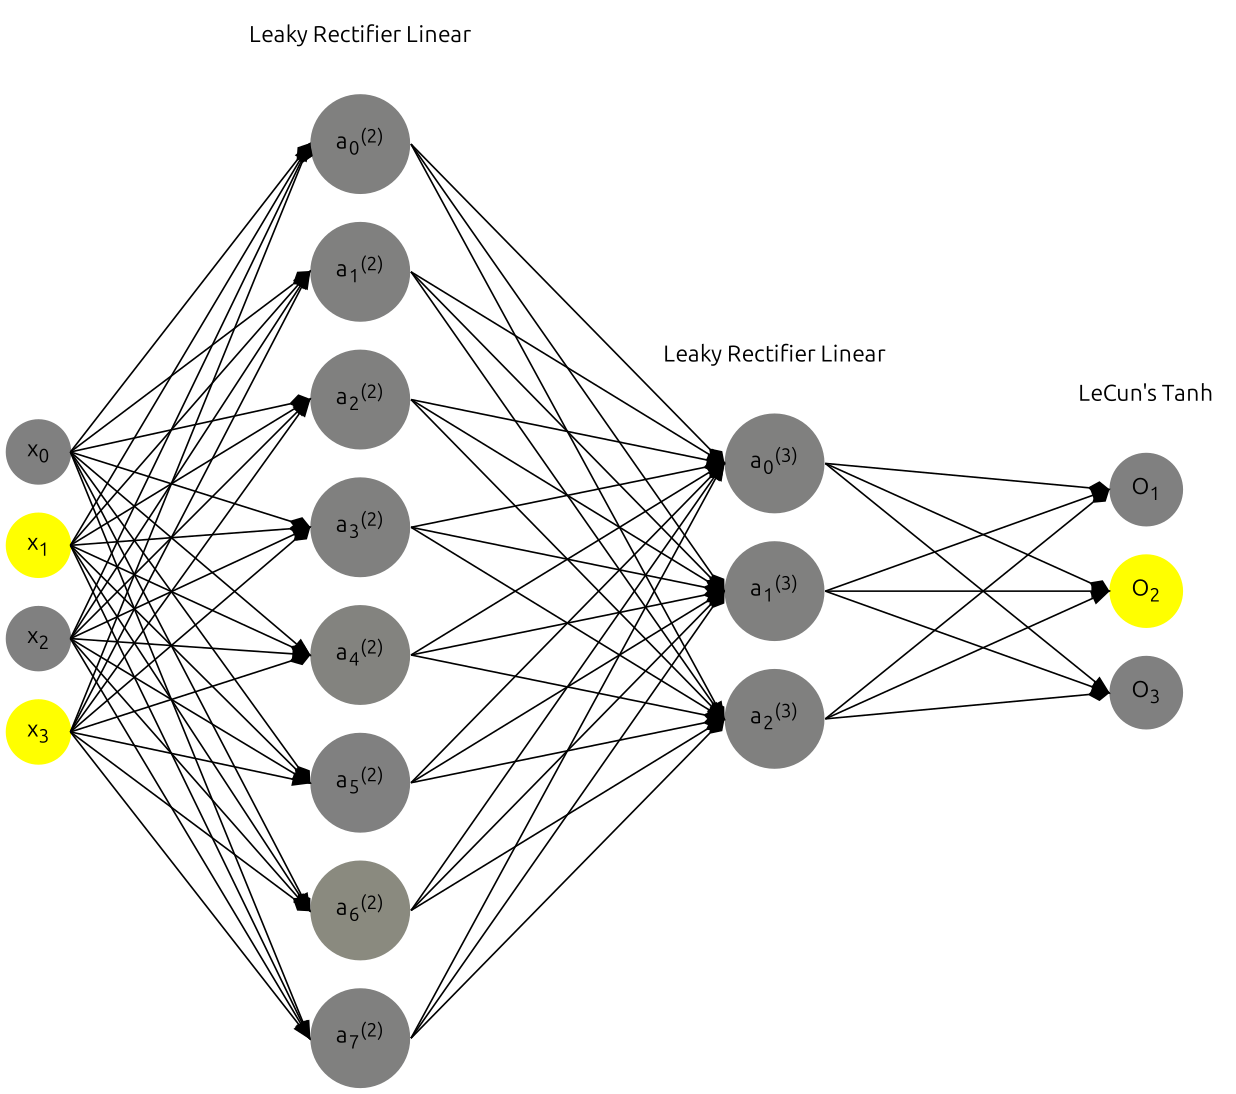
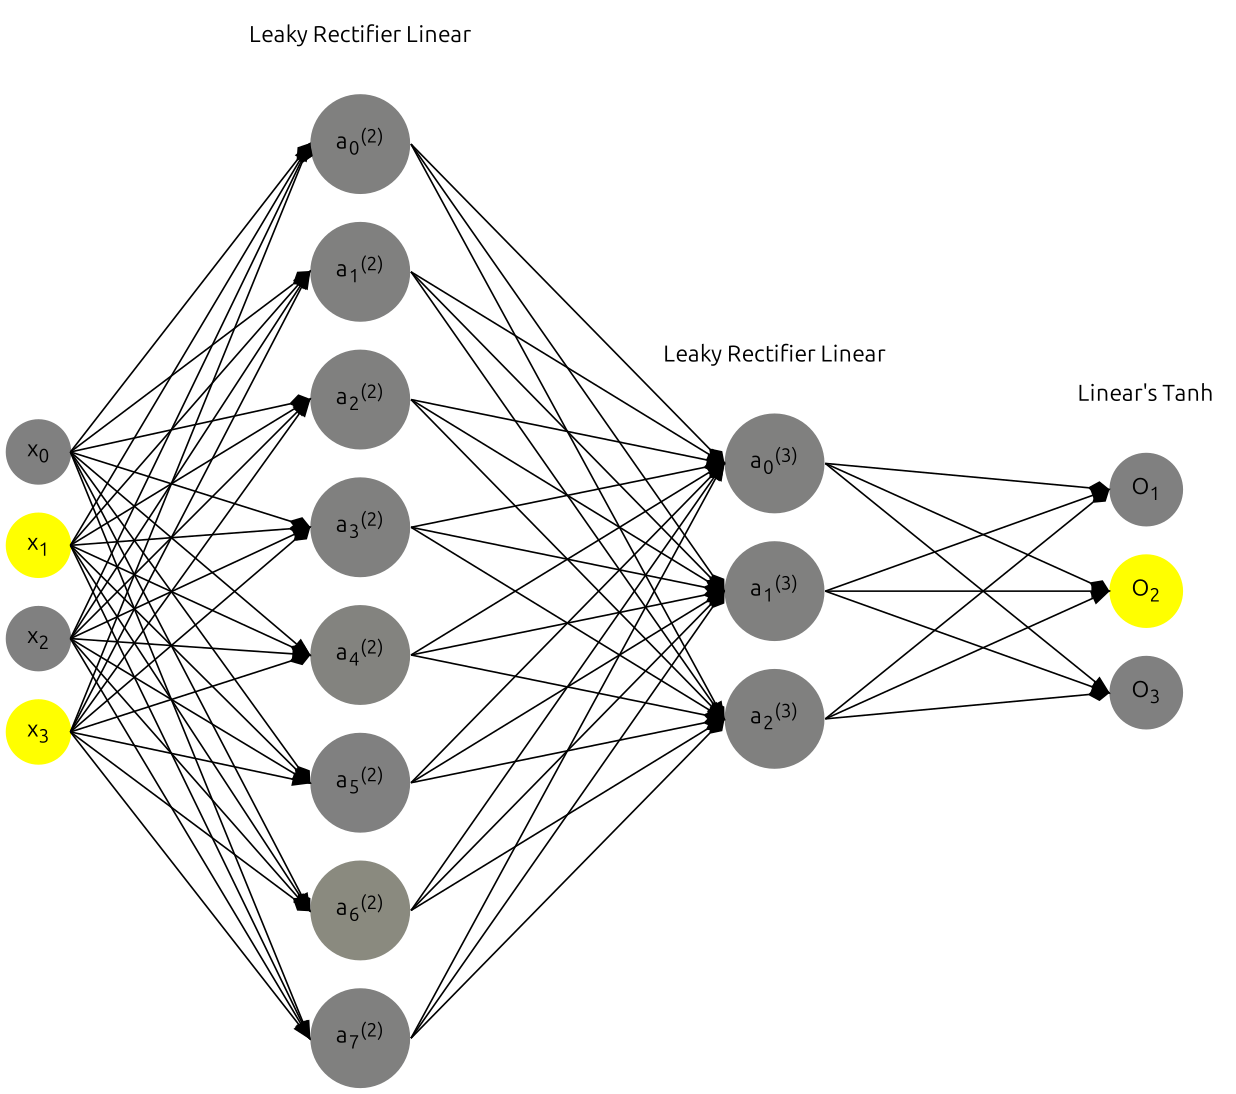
node "LeCun's Tanh": label "LeCun's Tanh" -> "Linear's Tanh"
